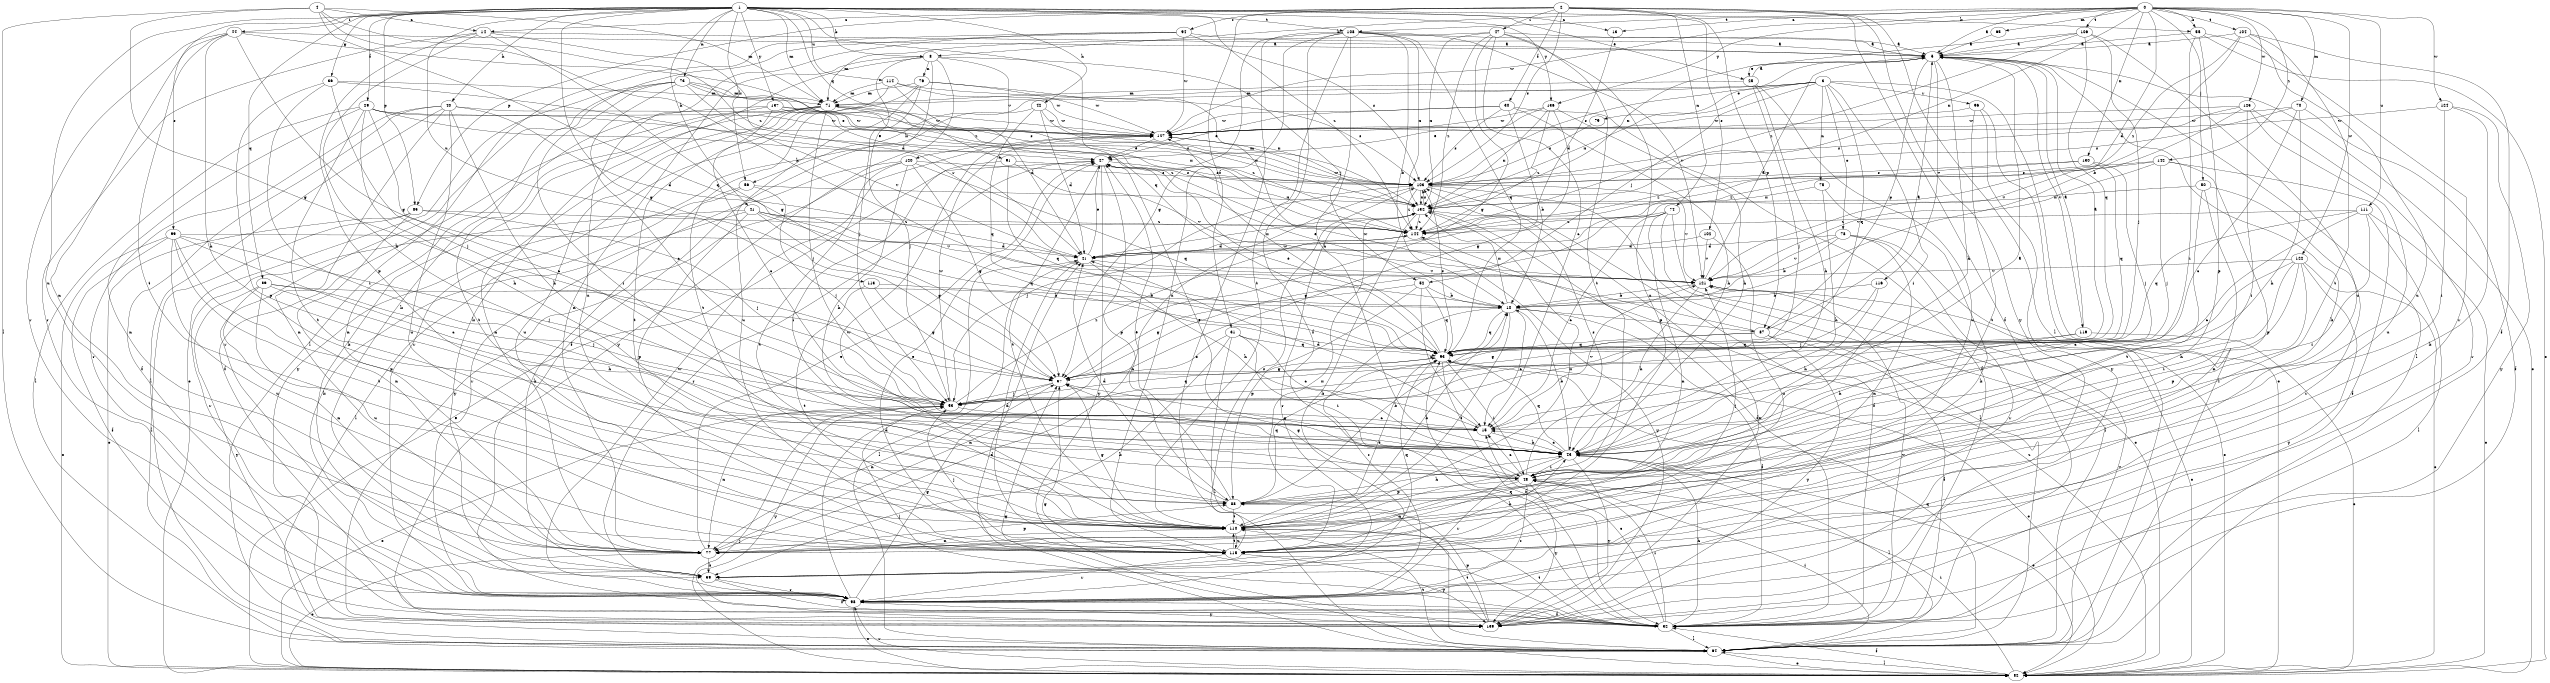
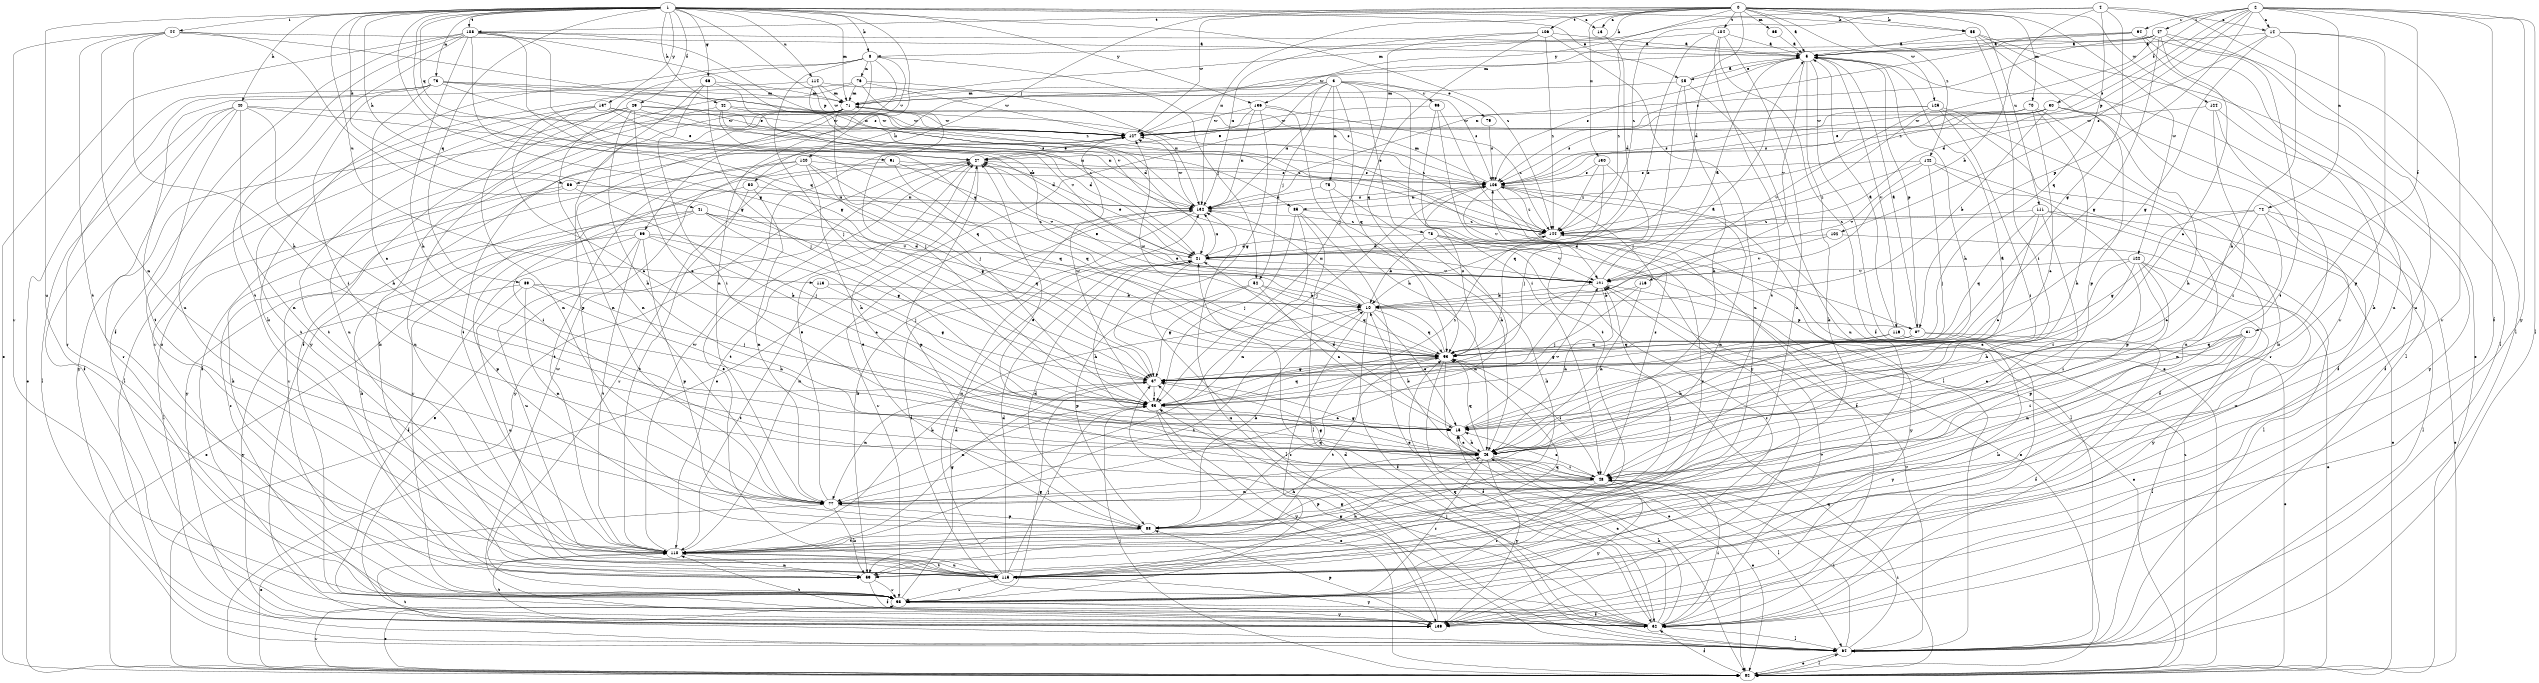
edge "110" -> "77": now "110" -> "59"
